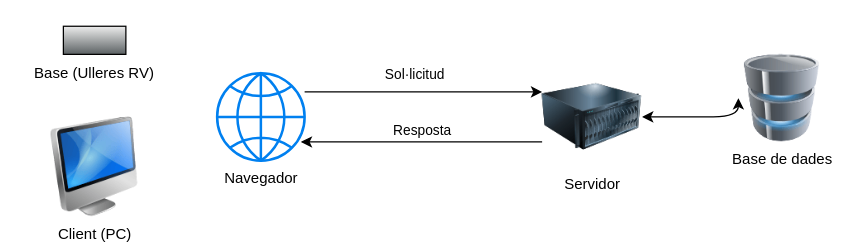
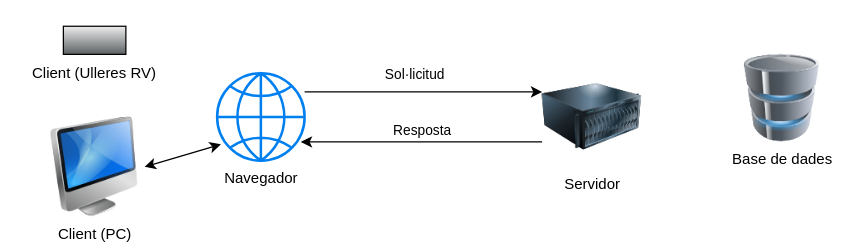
node "Base (Ulleres RV)": label "Base (Ulleres RV)" -> "Client (Ulleres RV)"
edge "Base de dades" -- "Servidor": removed
edge "Navegador" -- "Client (PC)": added
